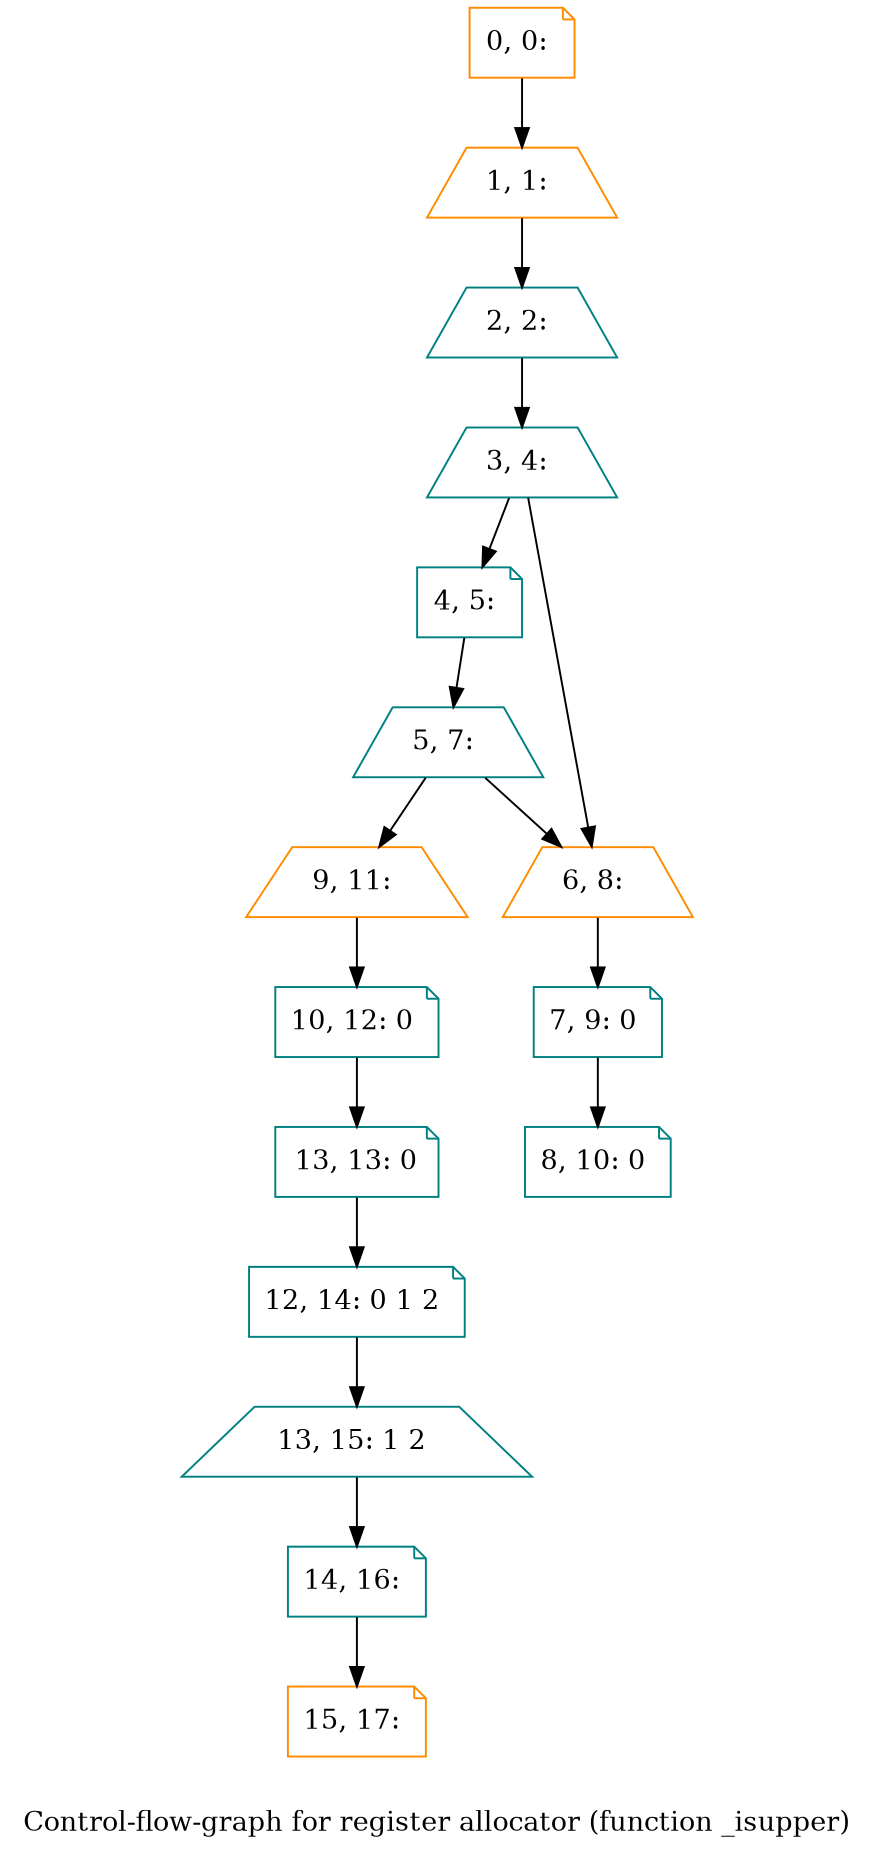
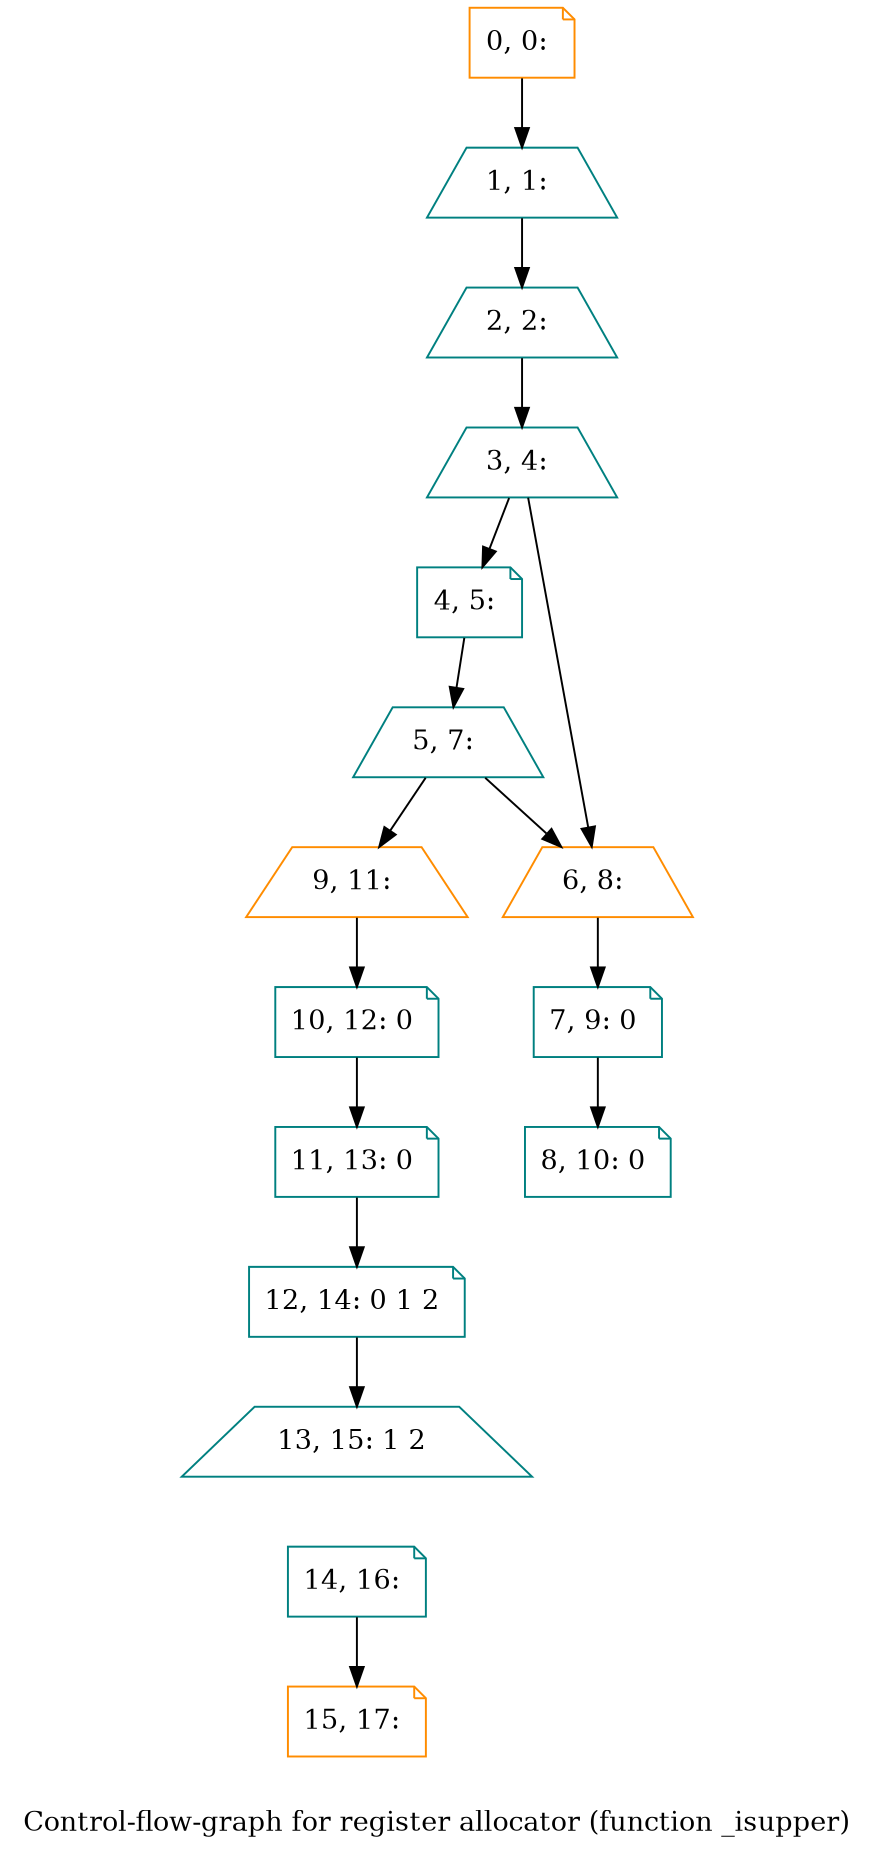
node "1, 1:": color darkorange -> teal
node "13, 13: 0": label "13, 13: 0" -> "11, 13: 0"
edge "13, 15: 1 2" -> "14, 16:": removed
